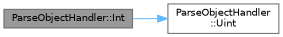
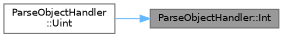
edge "ParseObjectHandler::Int" -> "ParseObjectHandler ::Uint": reversed
